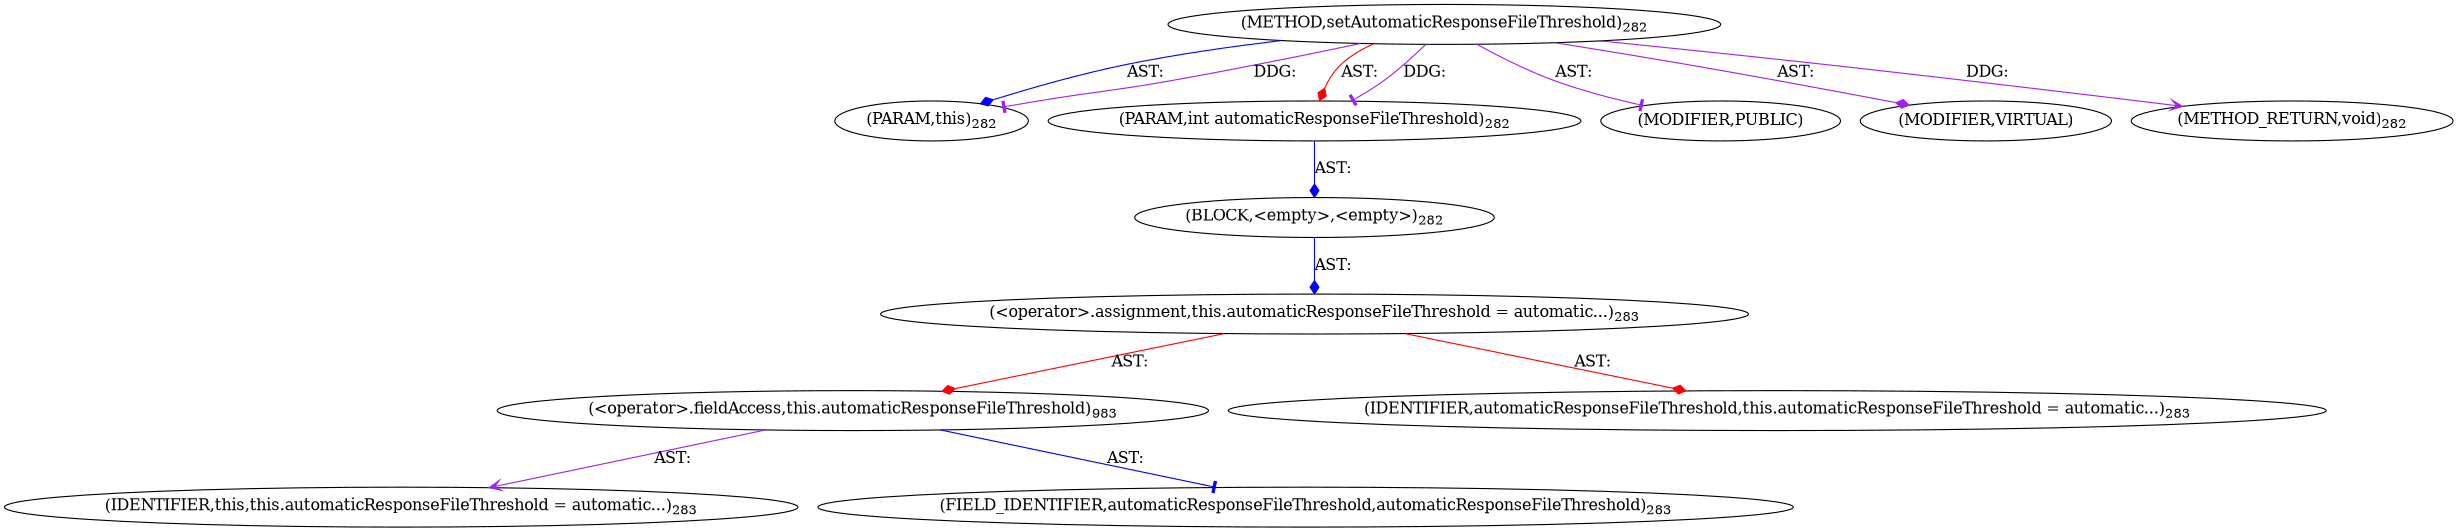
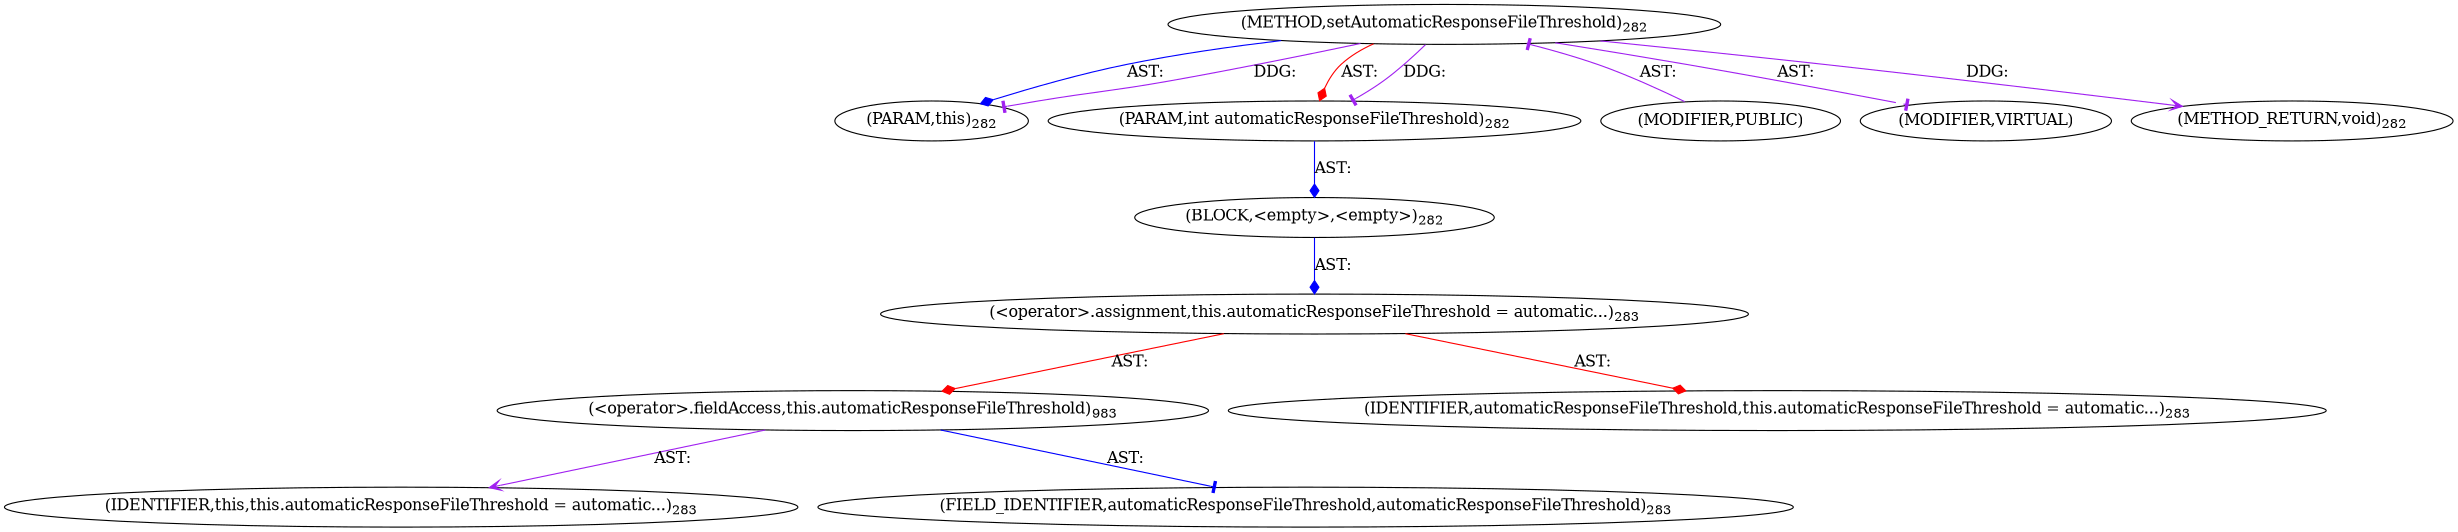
edge "(METHOD,setAutomaticResponseFileThreshold)" -> "(MODIFIER,VIRTUAL)": arrowhead diamond -> tee
edge "(METHOD,setAutomaticResponseFileThreshold)" -> "(MODIFIER,PUBLIC)": reversed
